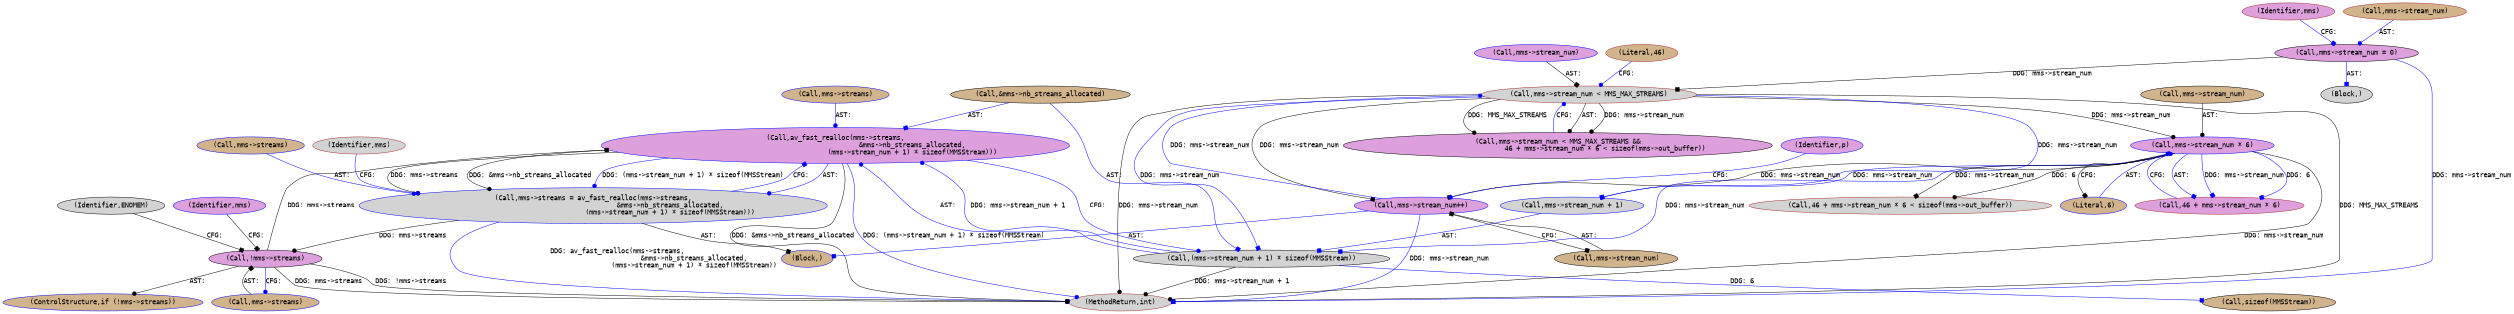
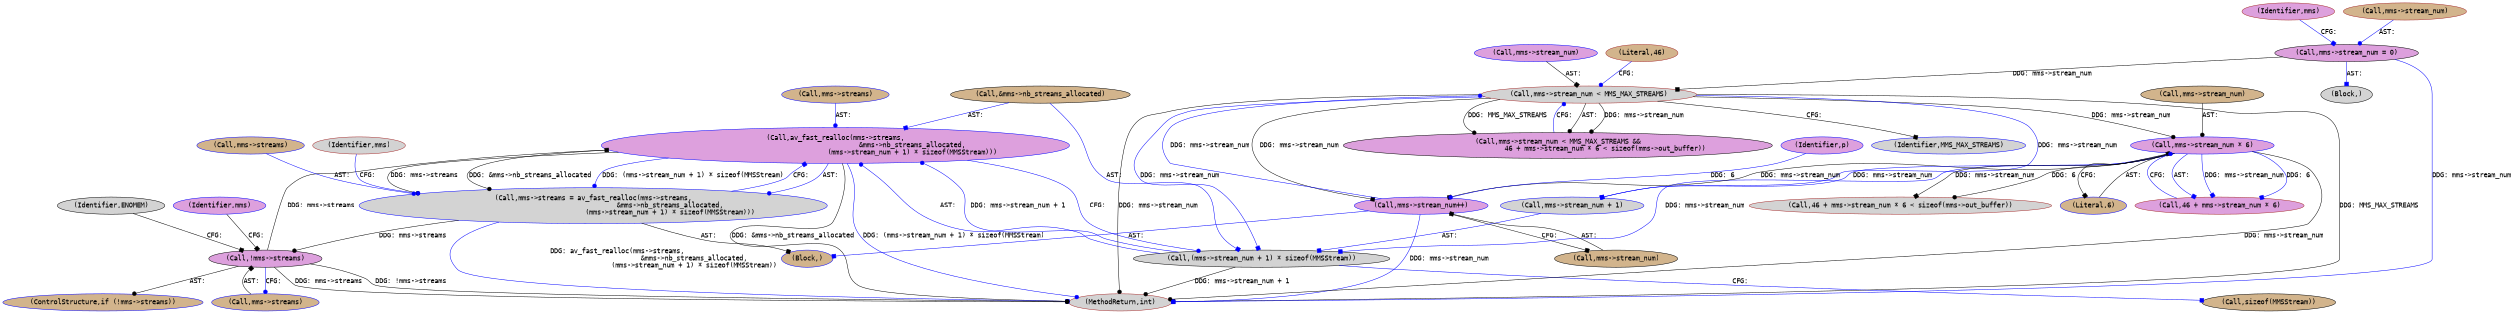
node "(Identifier,MMS_MAX_STREAMS)": added
edge "(Literal,6)" -> "(Call,mms->stream_num * 6)": color blue -> black
edge "(Identifier,p)" -> "(Call,mms->stream_num++)": label "CFG: " -> "DDG: 6"
edge "(Call,(mms->stream_num + 1) * sizeof(MMSStream))" -> "(Call,sizeof(MMSStream))": label "DDG: 6" -> "CFG: "
